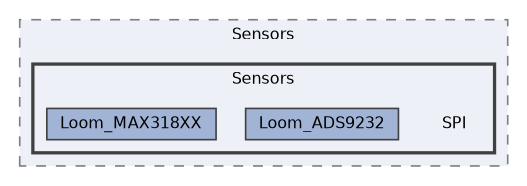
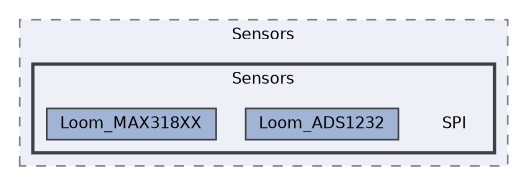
node "Loom_ADS9232": label "Loom_ADS9232" -> "Loom_ADS1232"
